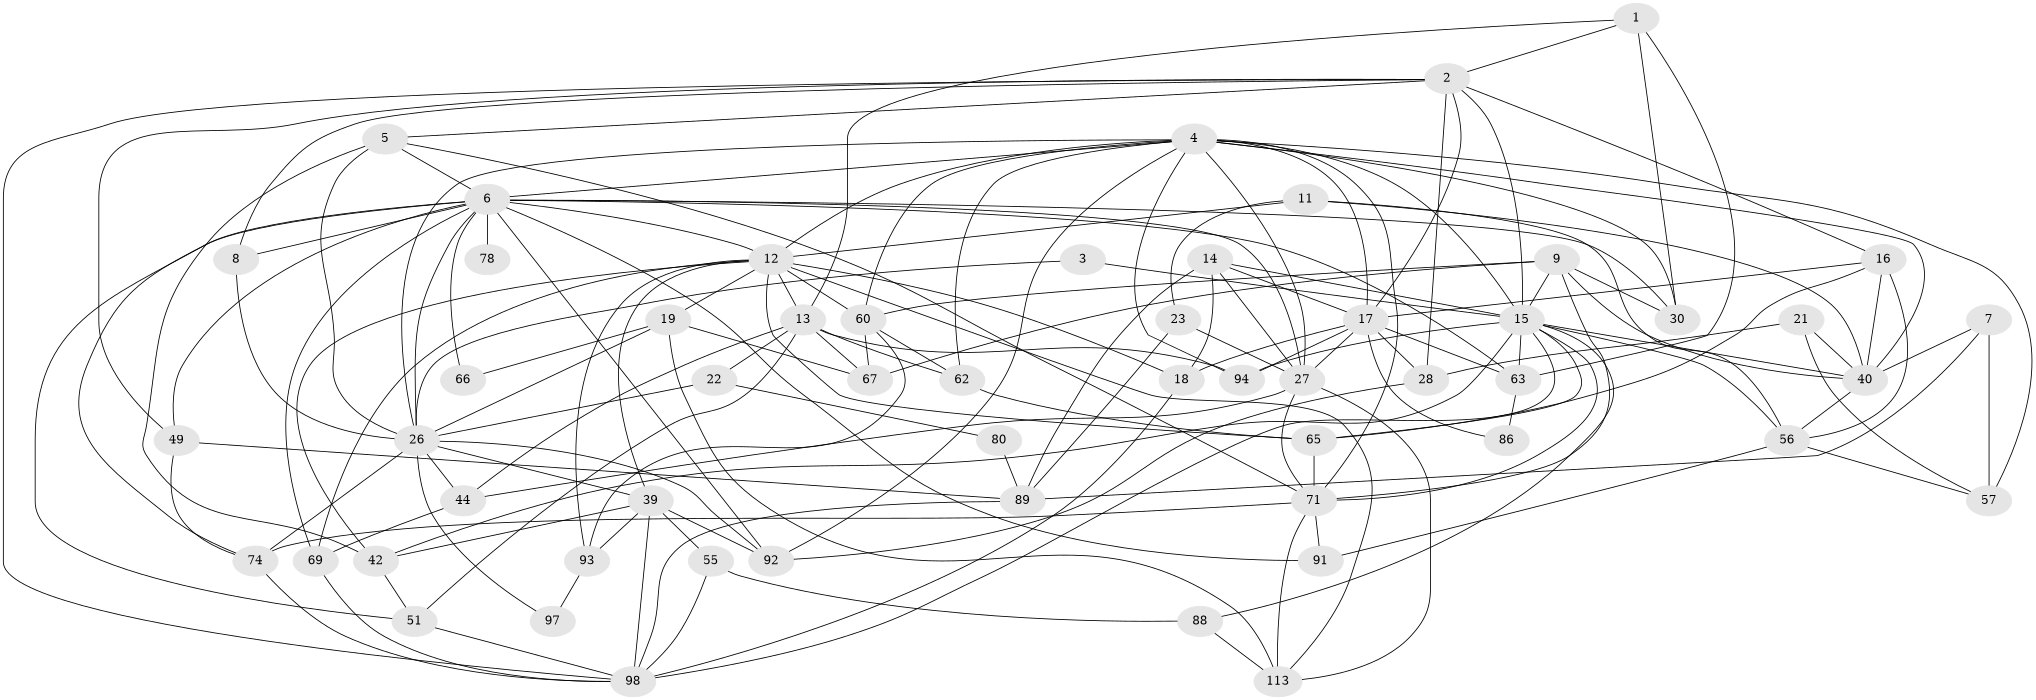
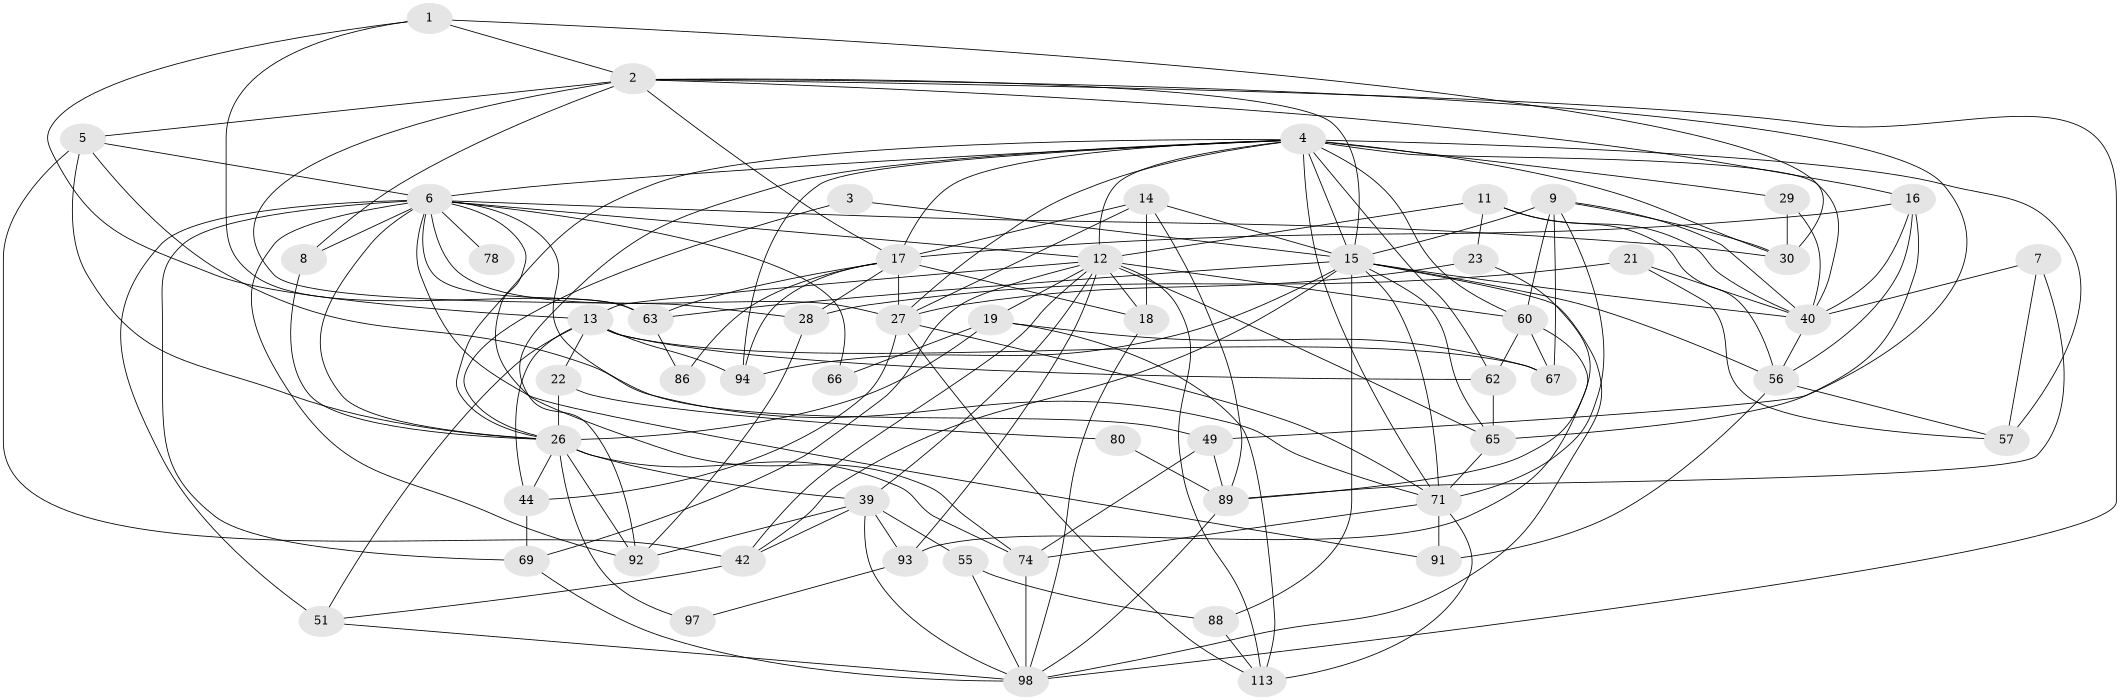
node "29": added
